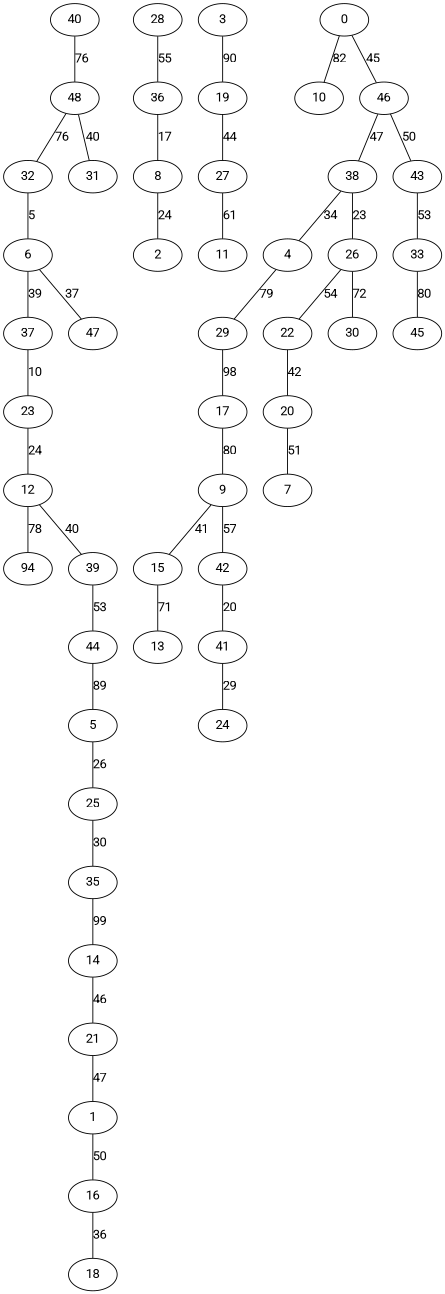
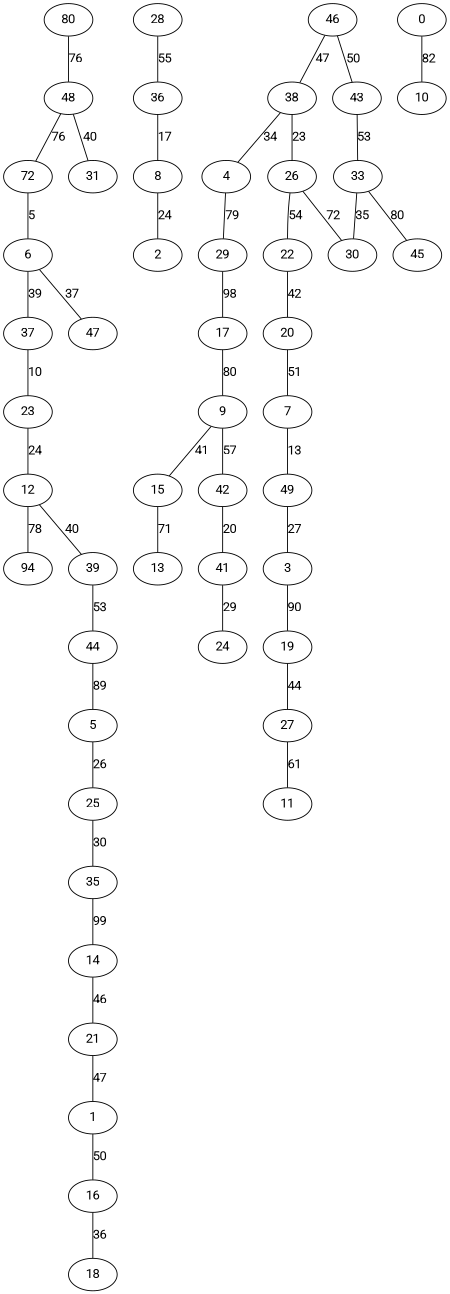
node "40": label "40" -> "80"
edge "0" -- "46": removed, label "45"
node "32": label "32" -> "72"
edge "33" -- "30": added, label "35"
node "49": added
